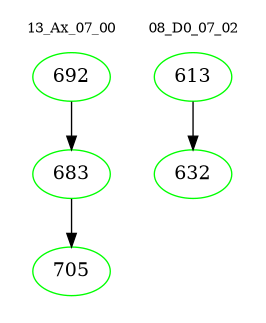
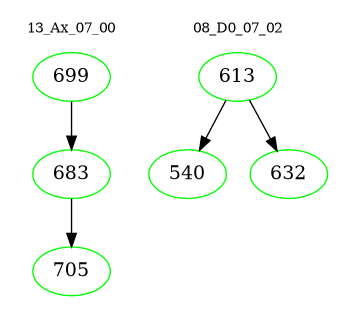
node "692": label "692" -> "699"
node "540": added
